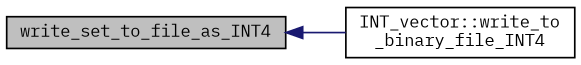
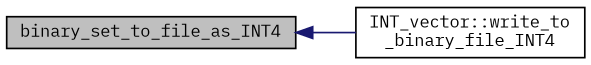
node "write_set_to_file_as_INT4": label "write_set_to_file_as_INT4" -> "binary_set_to_file_as_INT4"
